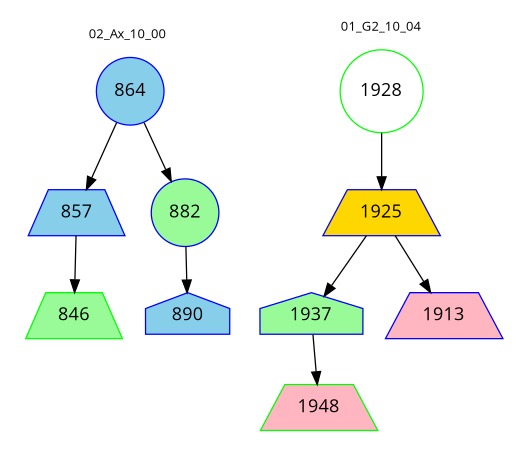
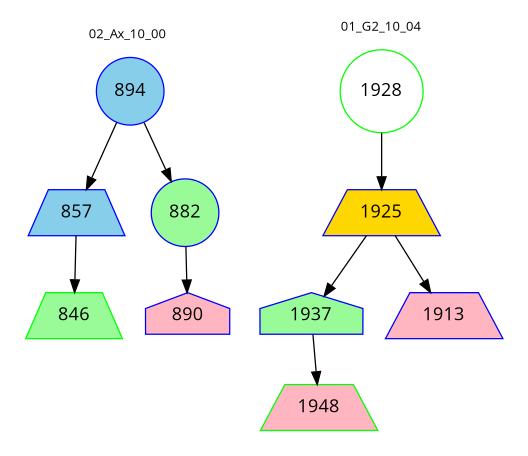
node "864": label "864" -> "894"
node "890": fillcolor skyblue -> lightpink
